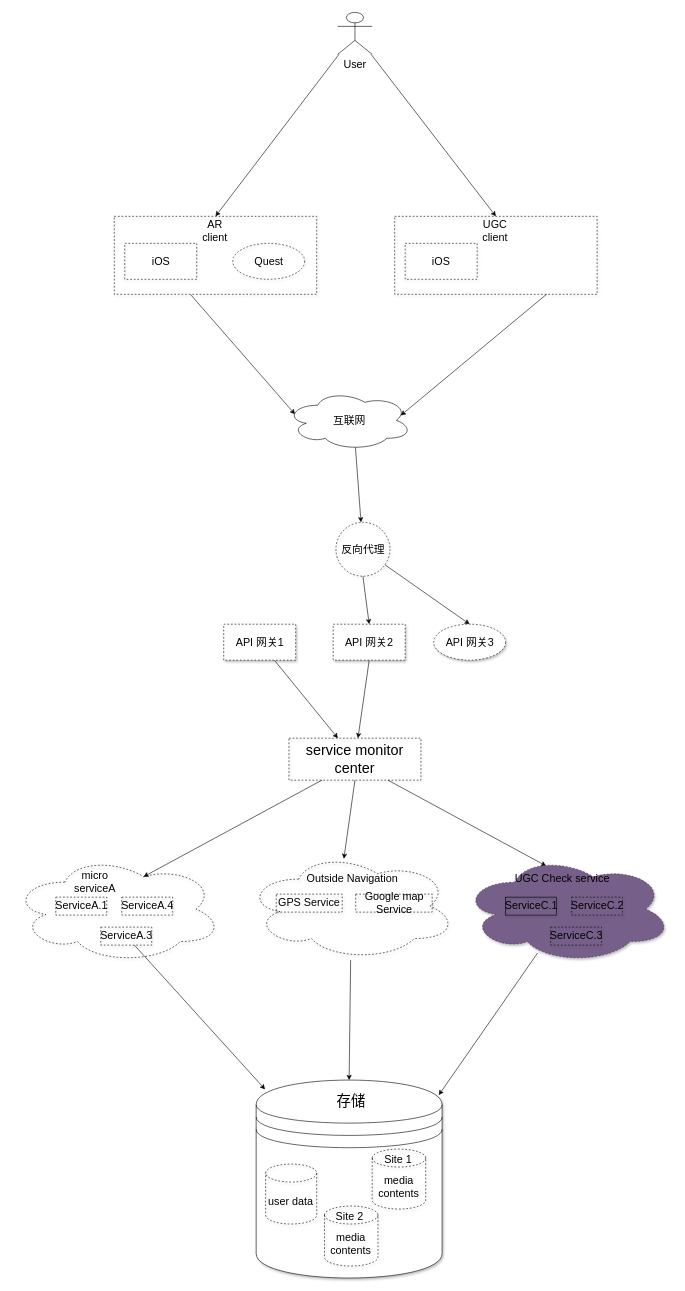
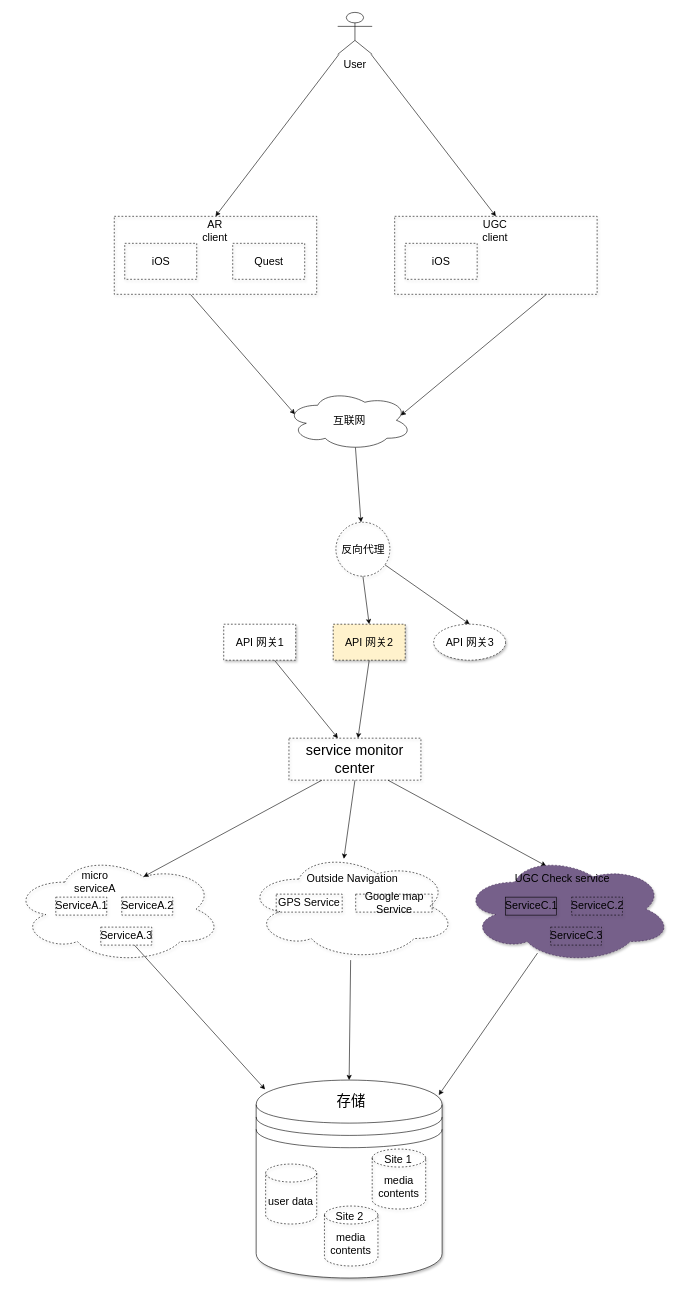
node "Quest": shape ellipse -> rectangle
node "API 网关2": fillcolor #ffffff -> #fff2cc
node "ServiceA.4": label "ServiceA.4" -> "ServiceA.2"
